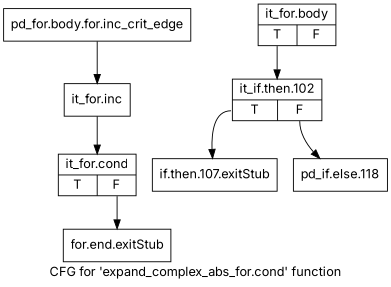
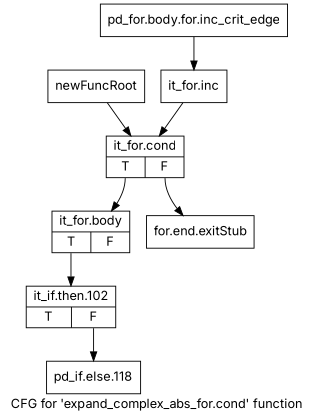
node "newFuncRoot": added
node "if.then.107.exitStub": removed
edge "it_for.cond" -> "it_for.body": added
